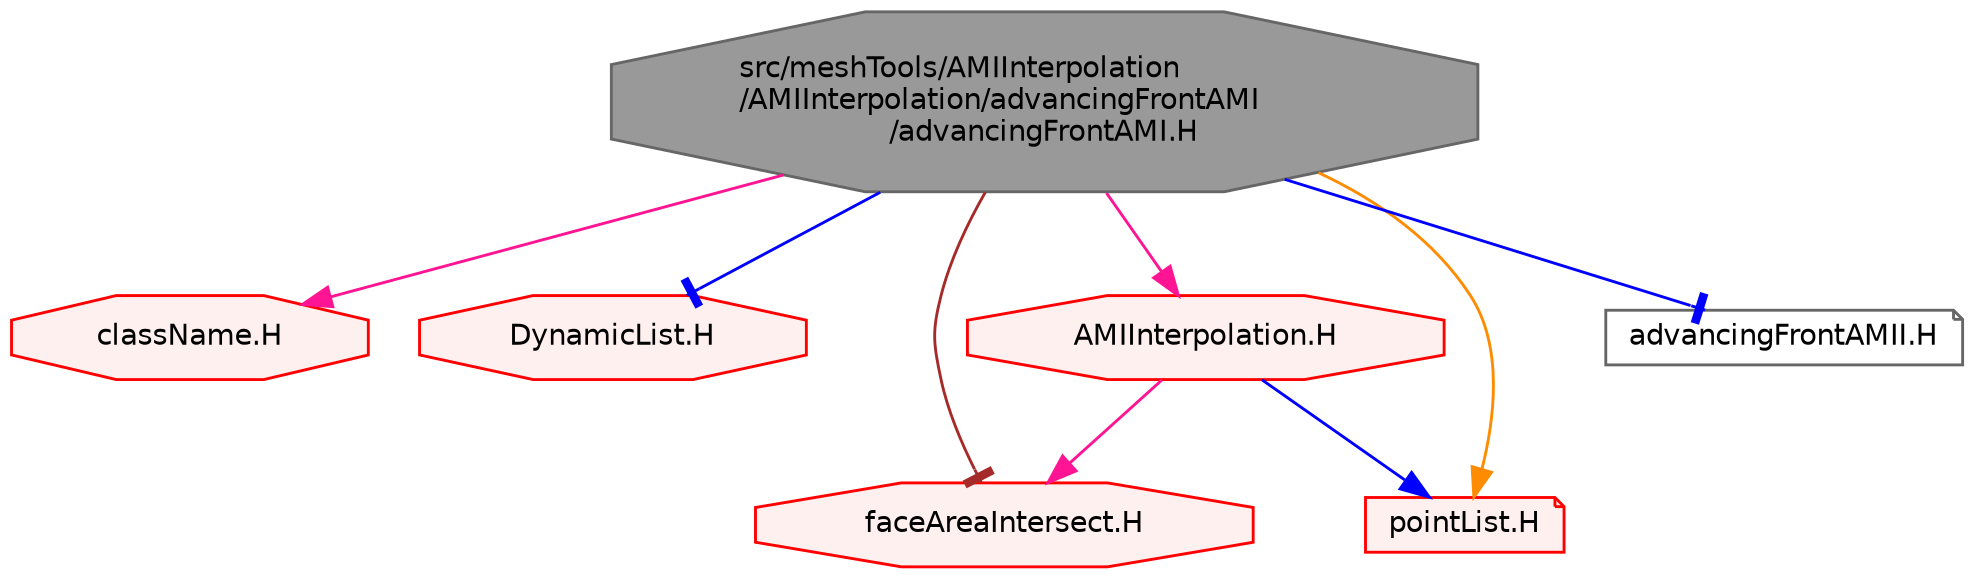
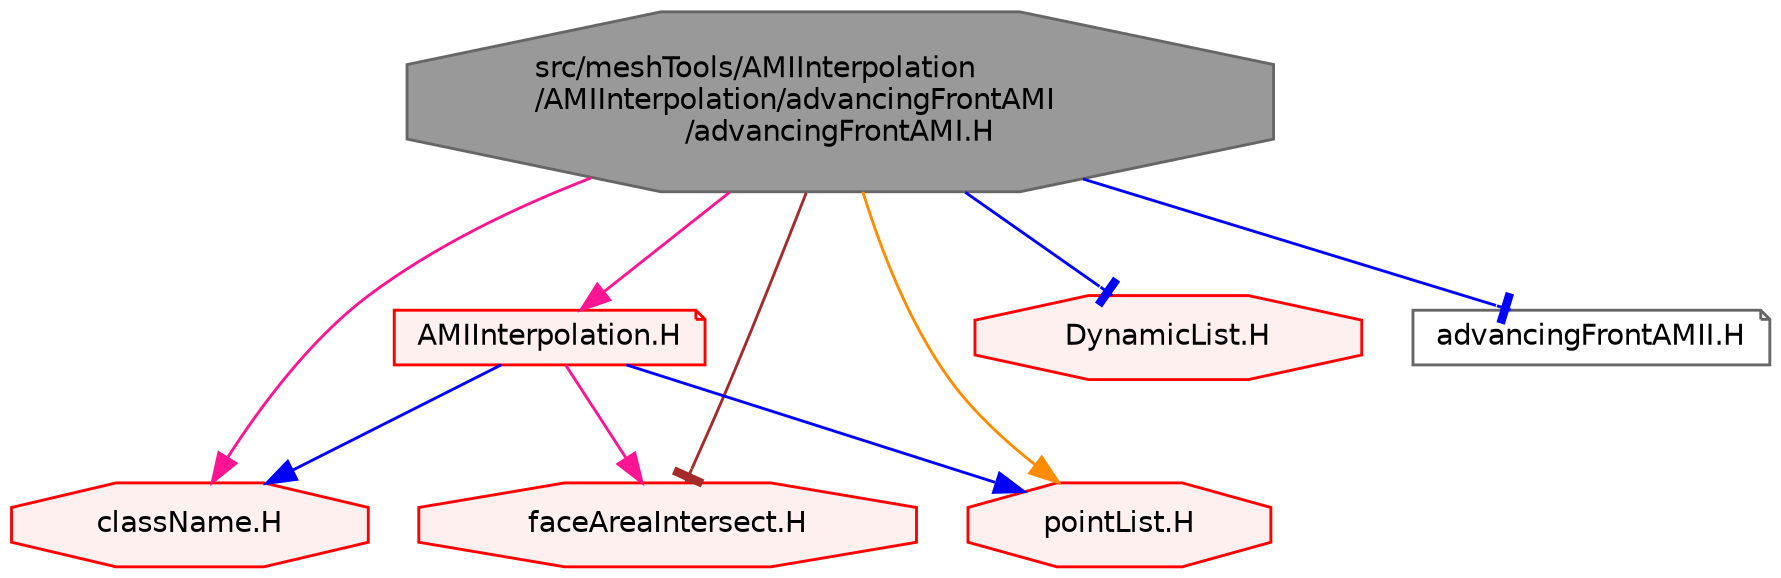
node "AMIInterpolation.H": shape octagon -> note
edge "AMIInterpolation.H" -> "className.H": added
node "pointList.H": shape note -> octagon
